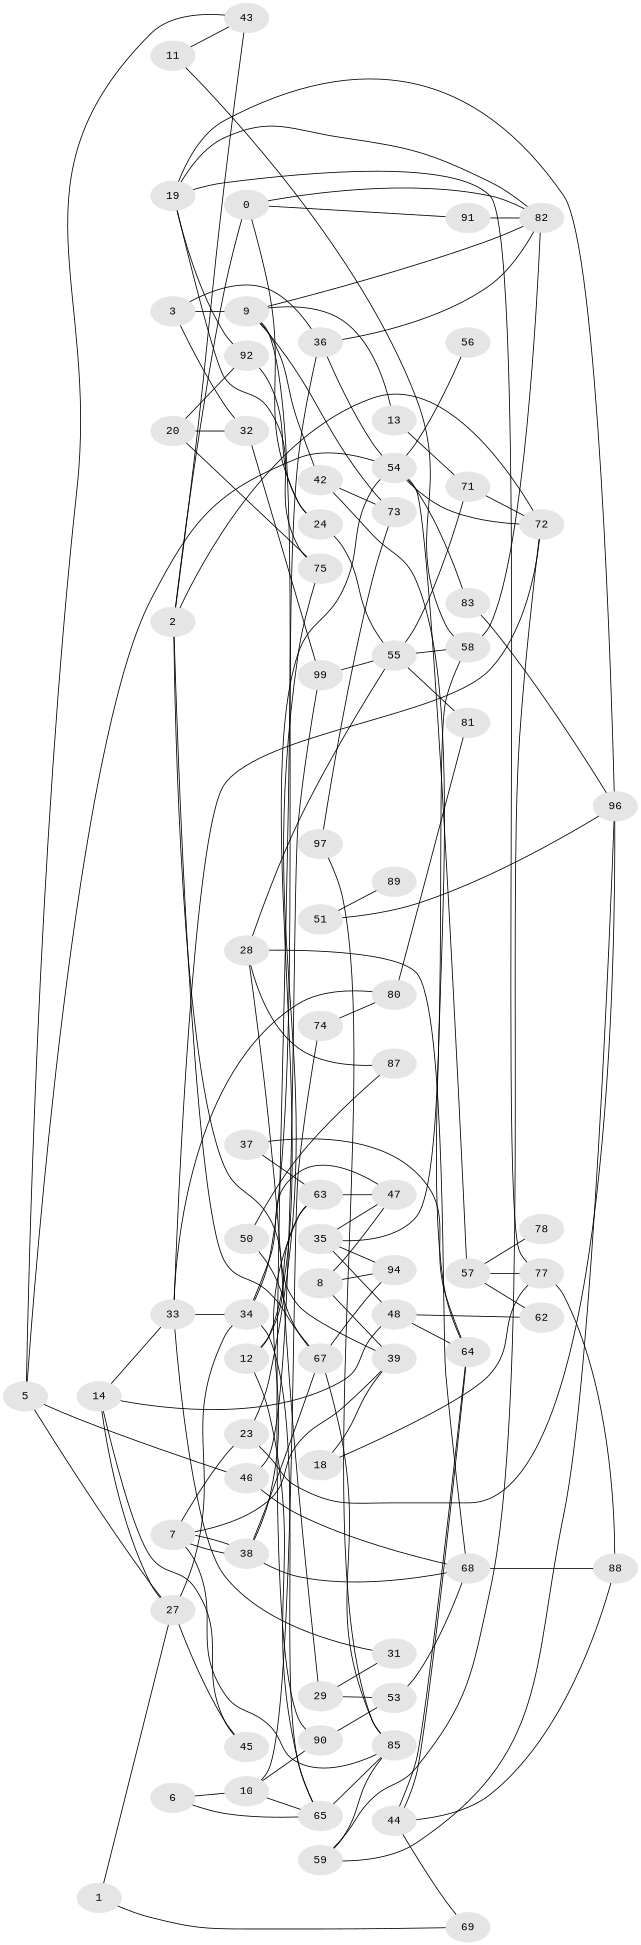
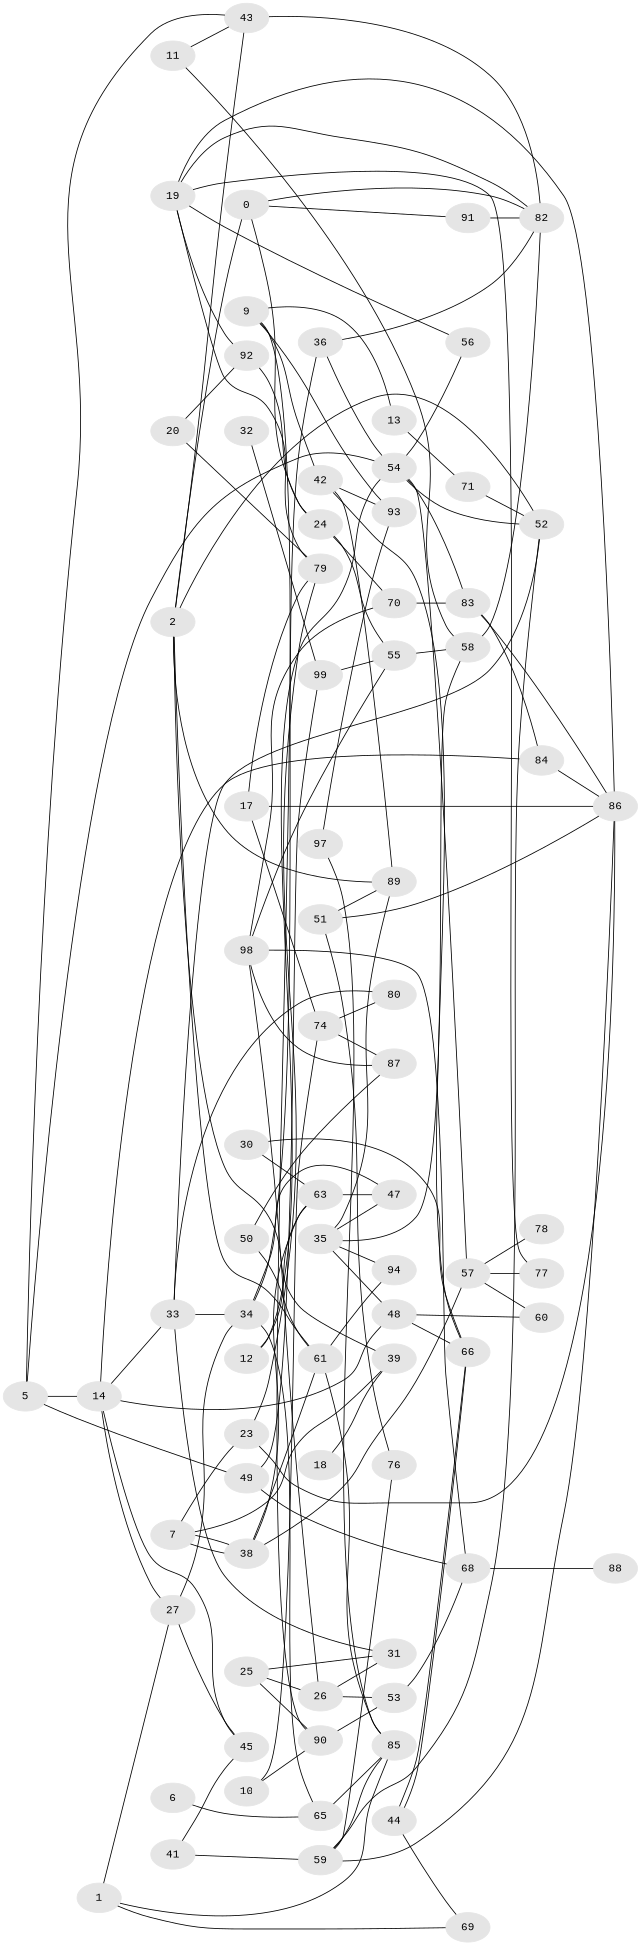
edge "82" -- "9": now "82" -- "43"
edge "19" -- "56": added
node "3": removed
edge "20" -- "32": removed
node "73": label "73" -> "93"
node "72": label "72" -> "52"
node "75": label "75" -> "79"
edge "71" -- "55": removed
node "70": added
edge "42" -- "89": added
node "81": removed
node "84": added
node "17": added
node "96": label "96" -> "86"
edge "2" -- "89": added
node "28": label "28" -> "98"
edge "74" -- "87": added
edge "89" -- "35": added
node "37": label "37" -> "30"
node "8": removed
node "62": label "62" -> "60"
node "64": label "64" -> "66"
node "67": label "67" -> "61"
edge "77" -- "18": removed
edge "77" -- "88": removed
node "76": added
node "46": label "46" -> "49"
edge "5" -- "27": now "5" -- "14"
edge "38" -- "68": now "38" -- "57"
edge "12" -- "65": removed
node "25": added
node "29": label "29" -> "26"
edge "7" -- "85": now "1" -- "85"
edge "88" -- "44": removed
edge "10" -- "6": removed
edge "10" -- "65": removed
node "41": added
